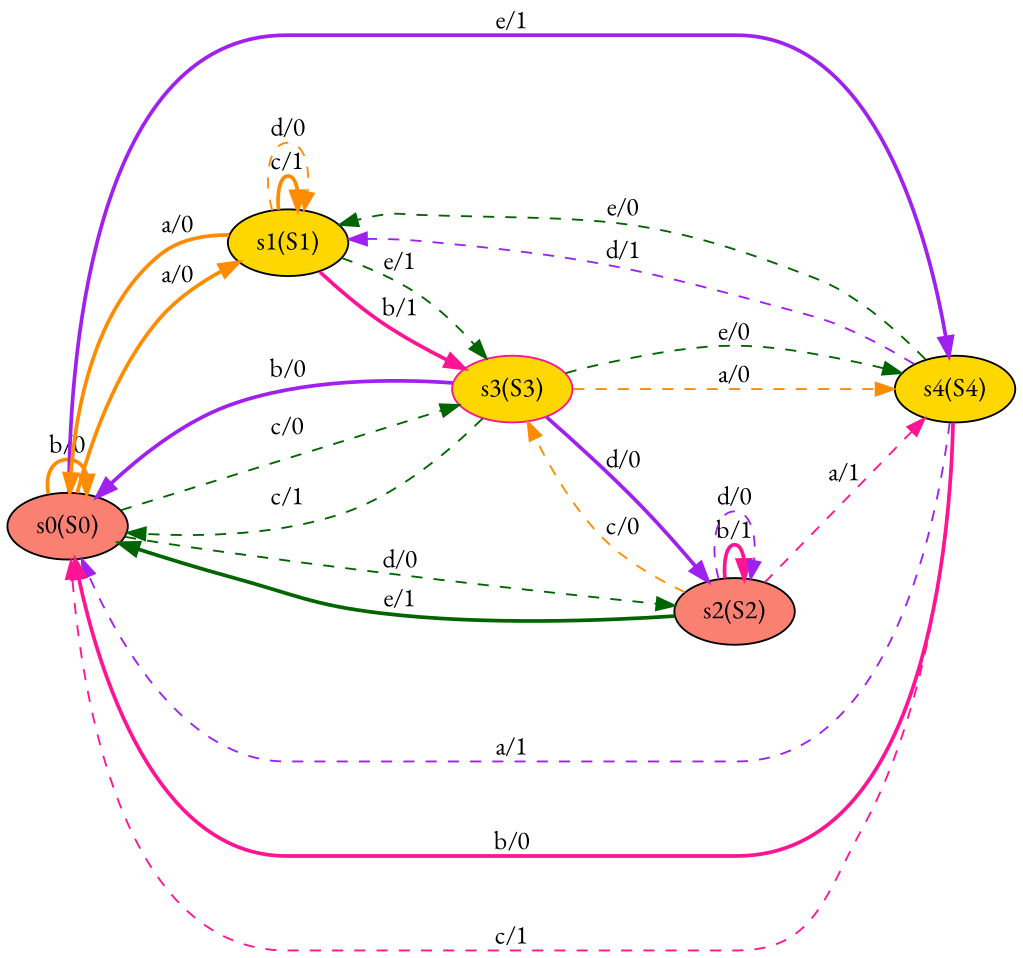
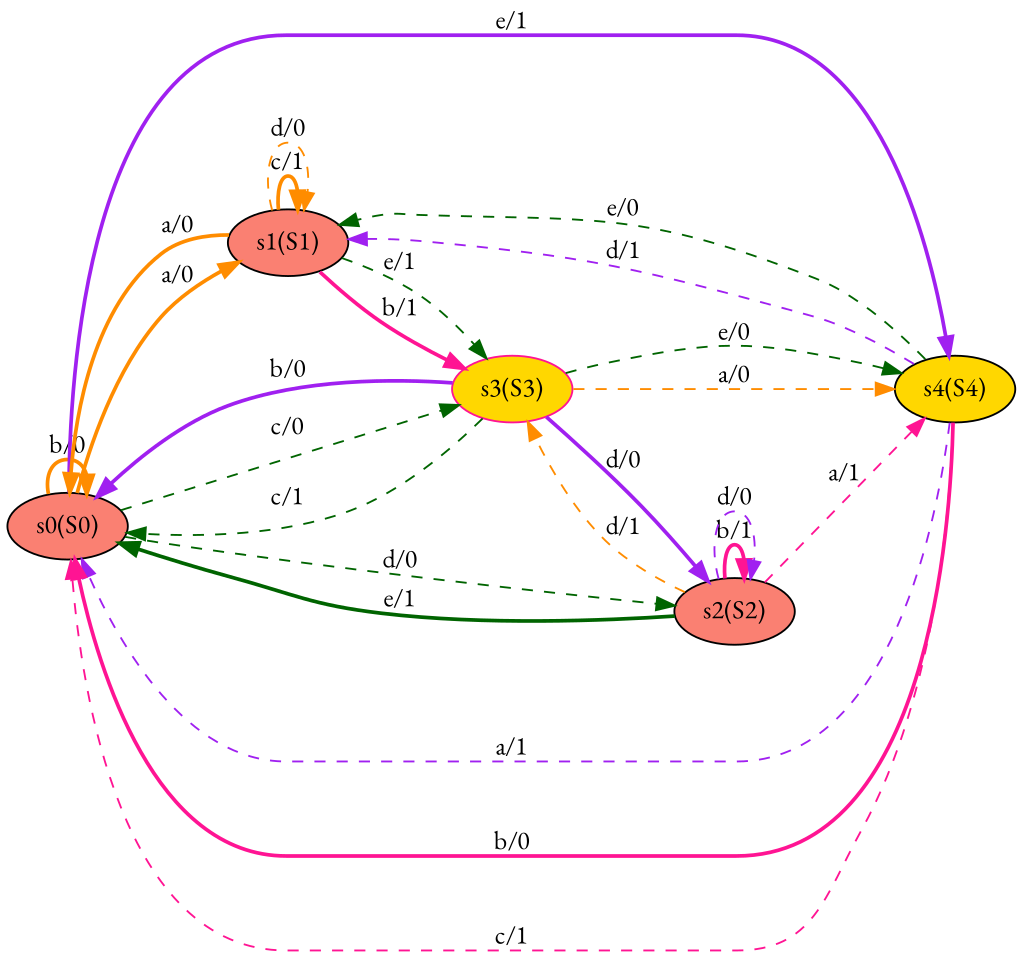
node "s1(S1)": fillcolor gold -> salmon
edge "s2(S2)" -> "s3(S3)": label "c/0" -> "d/1"
